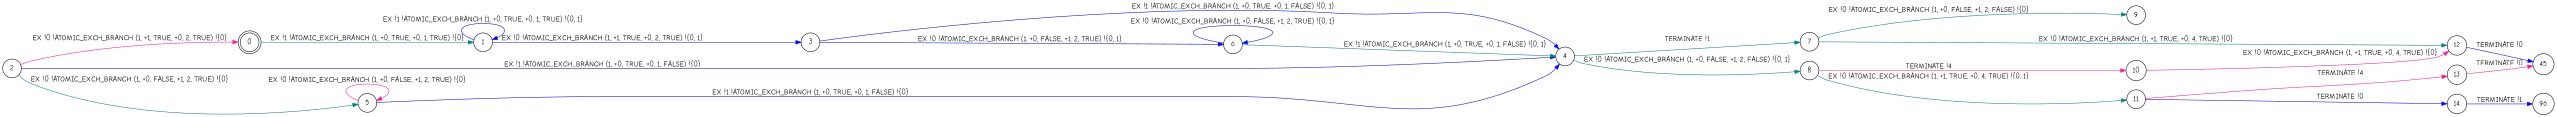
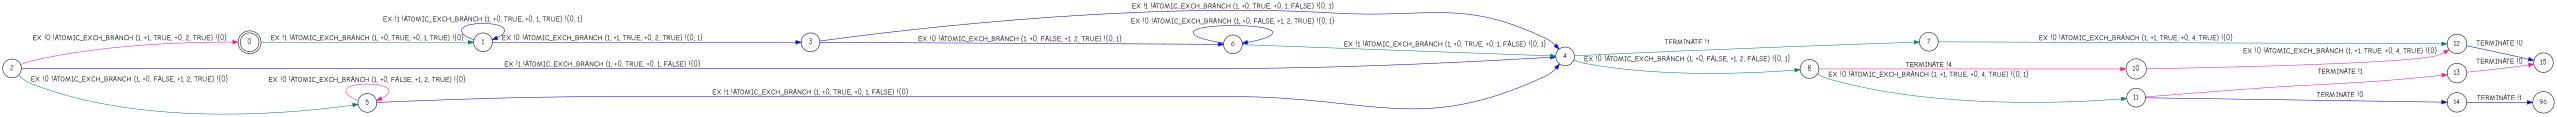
node "9": removed
node "45": label "45" -> "15"
edge "11" -> "13": label "TERMINATE !4" -> "TERMINATE !1"
